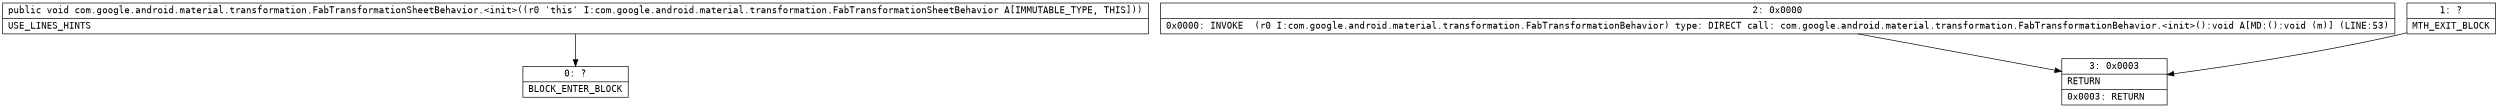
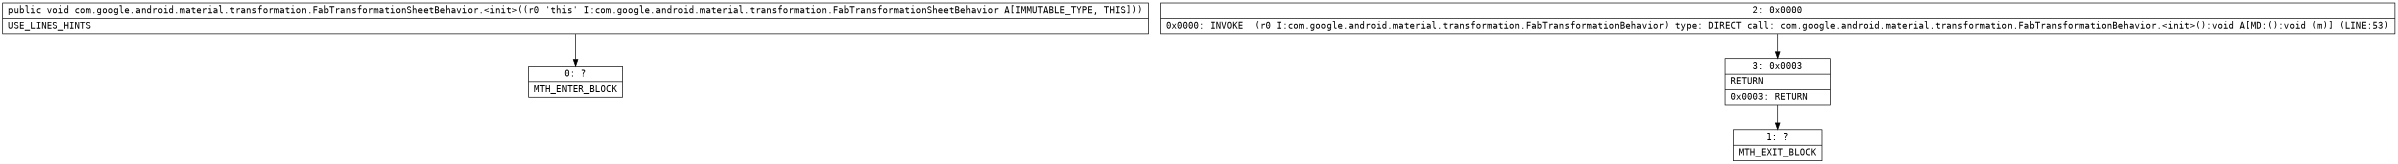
edge "1: ?" -> "3: 0x0003": reversed
node "0: ?": text "BLOCK_ENTER_BLOCK" -> "MTH_ENTER_BLOCK"
